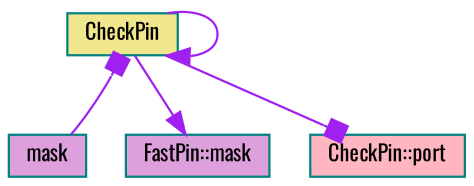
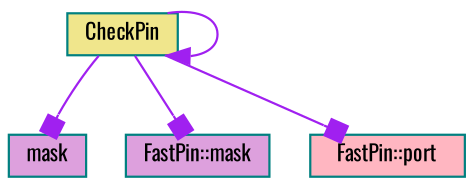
edge "CheckPin" -> "FastPin::mask": arrowhead normal -> box
edge "mask" -> "CheckPin": reversed
node "CheckPin::port": label "CheckPin::port" -> "FastPin::port"
